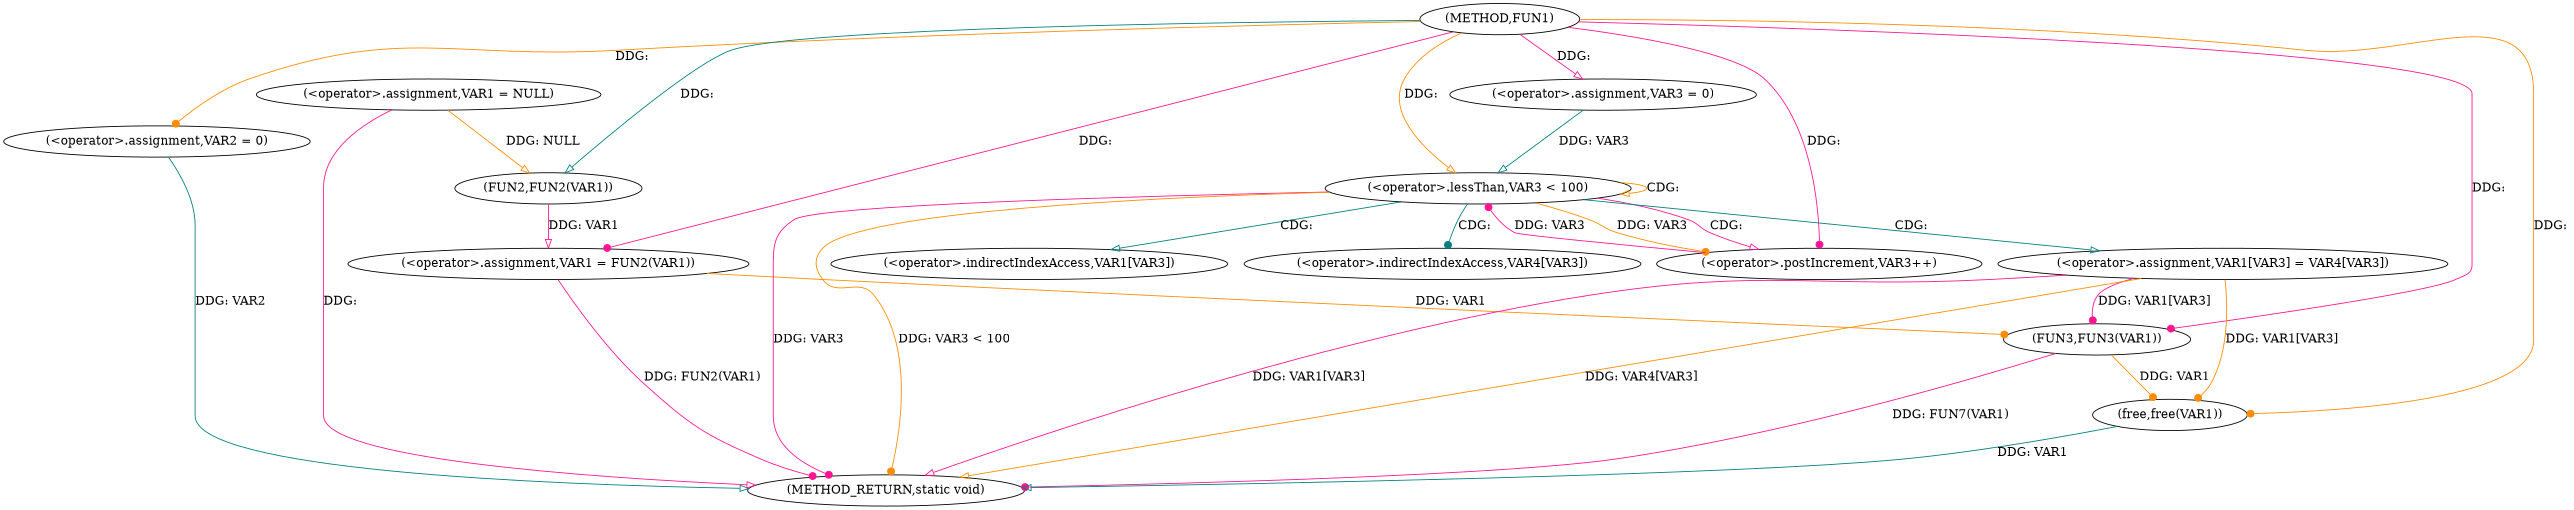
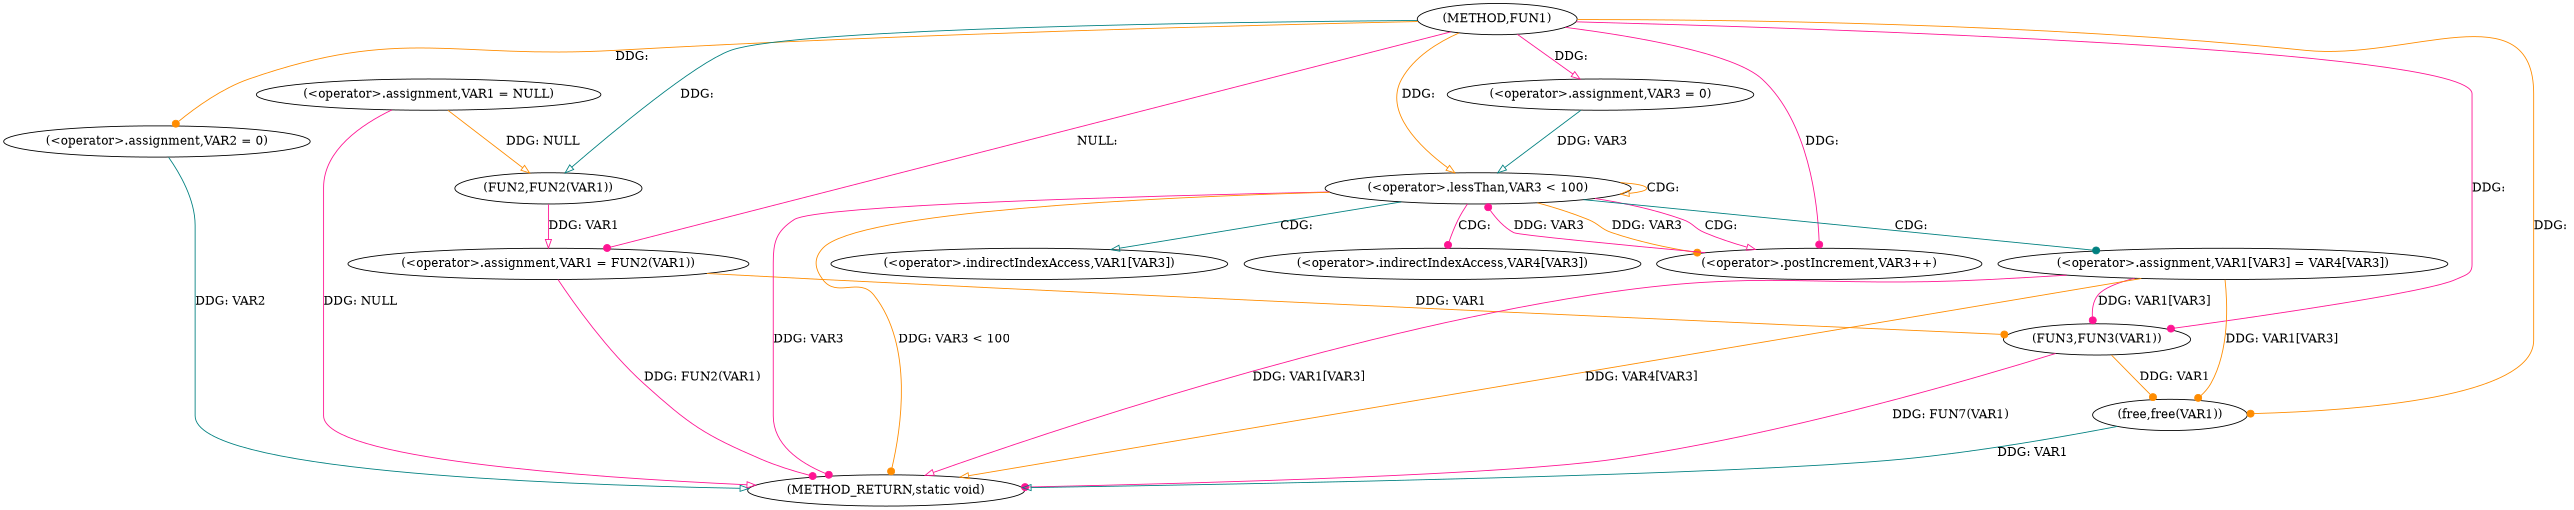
edge "(METHOD,FUN1)" -> "(<operator>.assignment,VAR1 = FUN2(VAR1))": label "DDG: " -> "NULL: "
edge "(<operator>.lessThan,VAR3 < 100)" -> "(<operator>.indirectIndexAccess,VAR4[VAR3])": color teal -> deeppink
edge "(<operator>.lessThan,VAR3 < 100)" -> "(<operator>.assignment,VAR1[VAR3] = VAR4[VAR3])": arrowhead onormal -> dot
edge "(<operator>.assignment,VAR1 = NULL)" -> "(METHOD_RETURN,static void)": label "DDG: " -> "DDG: NULL"
